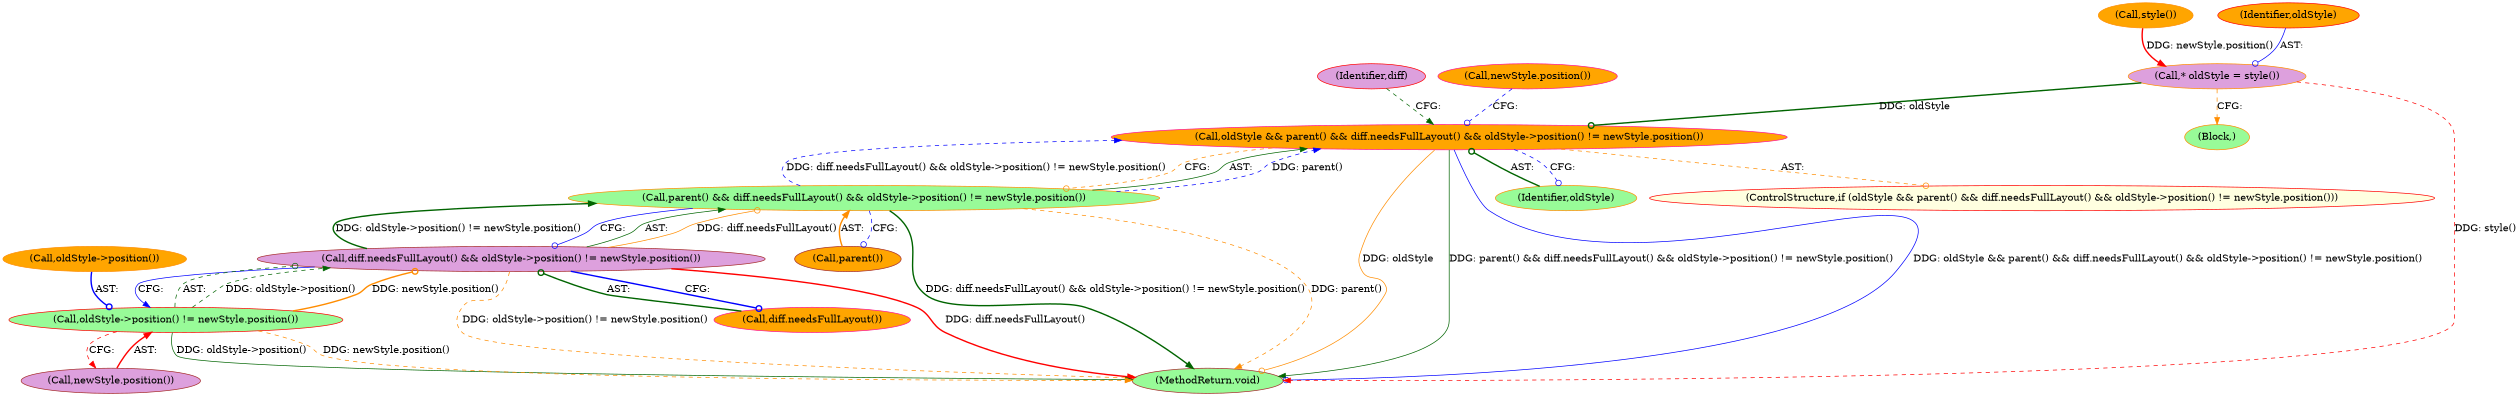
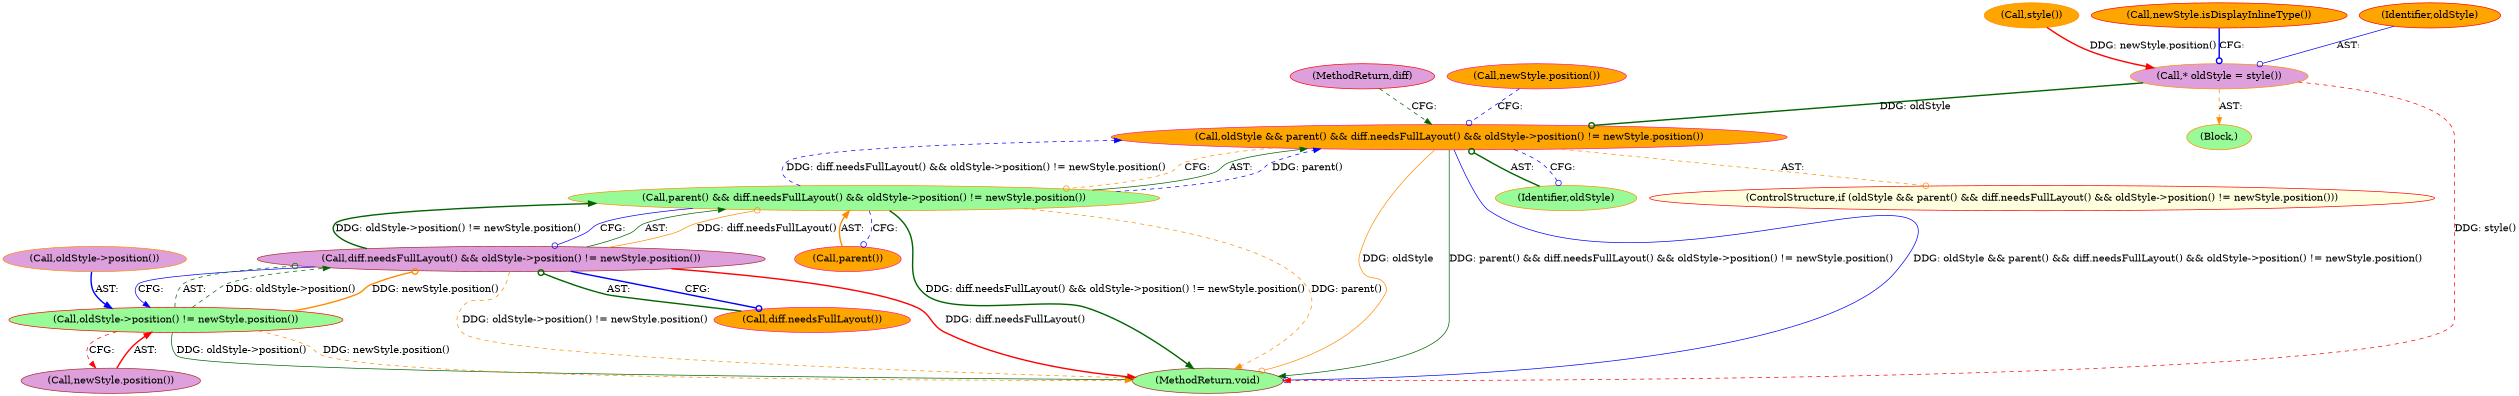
node "(Call,newStyle.isDisplayInlineType())": added
node "(Identifier,diff)": label "(Identifier,diff)" -> "(MethodReturn,diff)"
edge "(Call,* oldStyle = style())" -> "(Block,)": label "CFG: " -> "AST: "
node "(Call,oldStyle->position())": fillcolor orange -> plum
node "(Call,parent())": color brown -> deeppink
edge "(Call,oldStyle->position())" -> "(Call,oldStyle->position() != newStyle.position())": arrowhead odot -> normal
